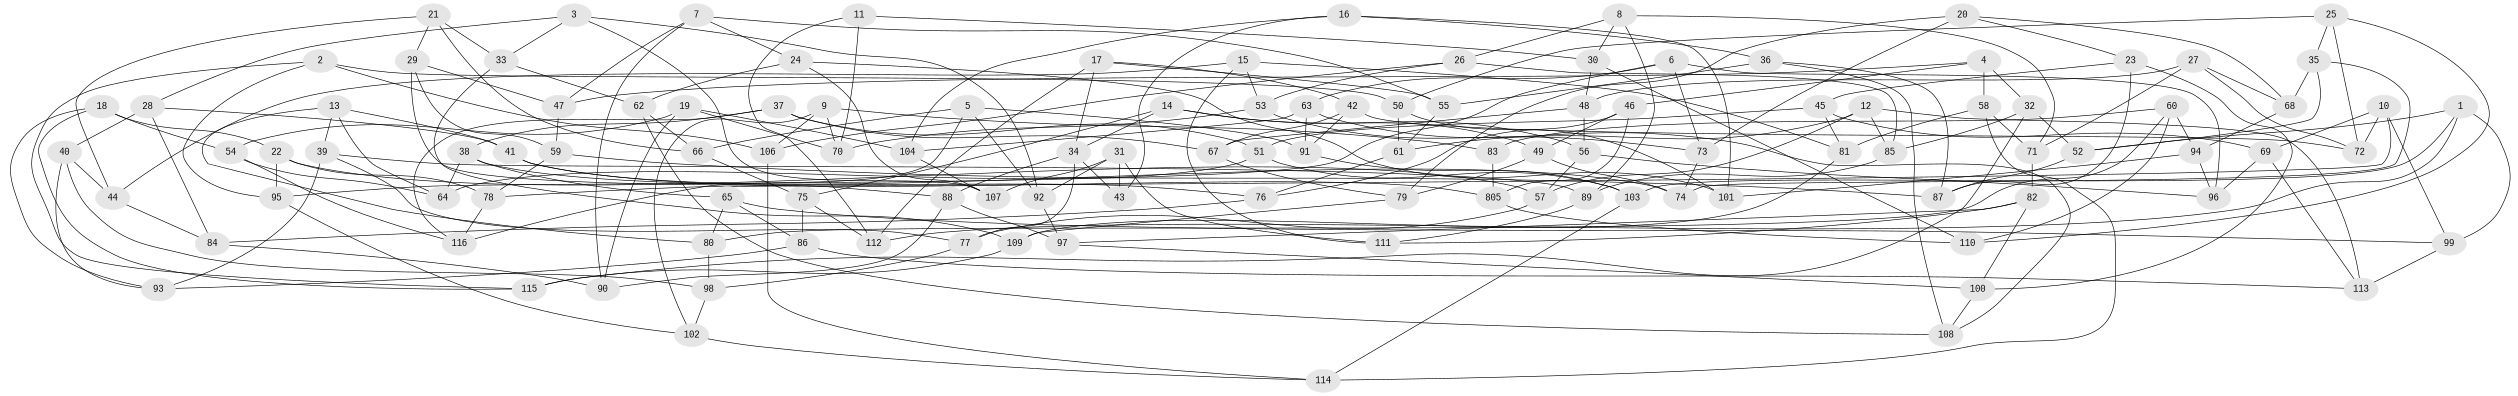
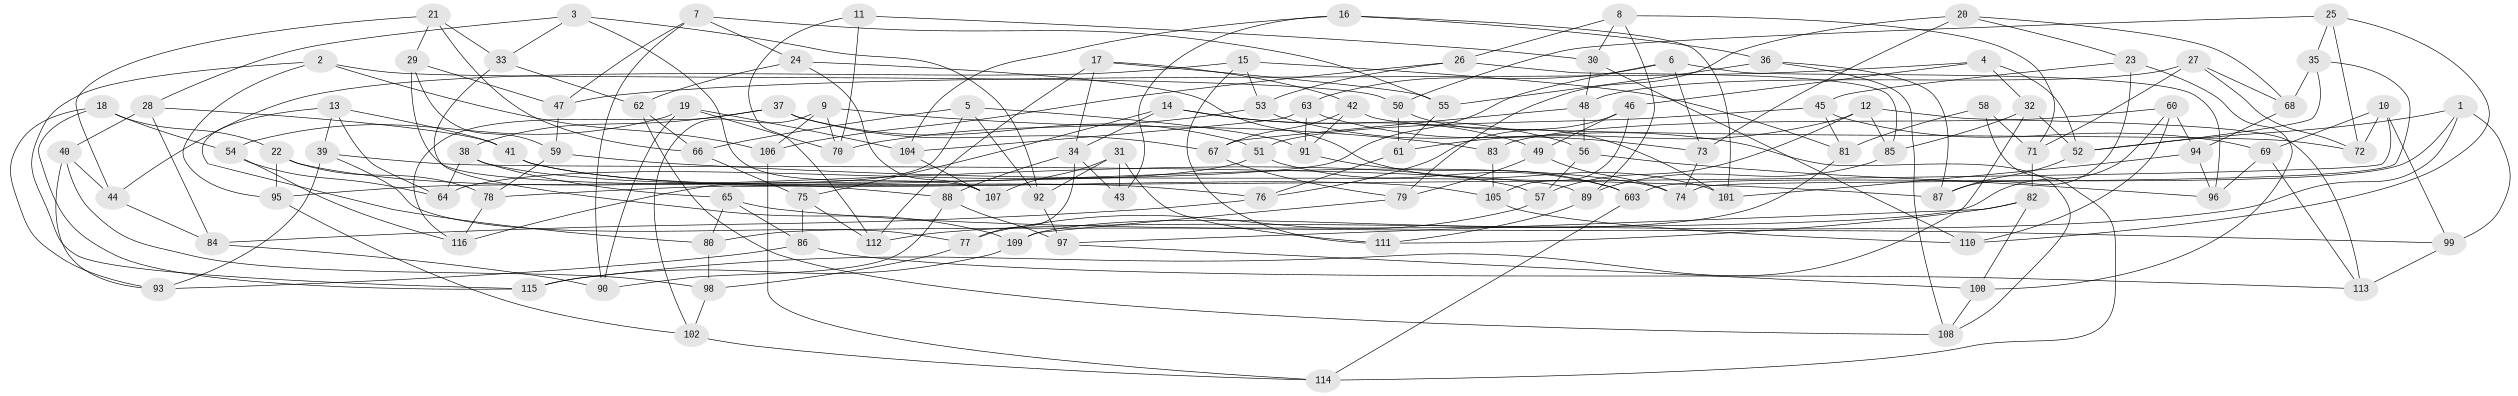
edge "4" -- "58": now "4" -- "52"
node "805": label "805" -> "105"
node "103": label "103" -> "603"
